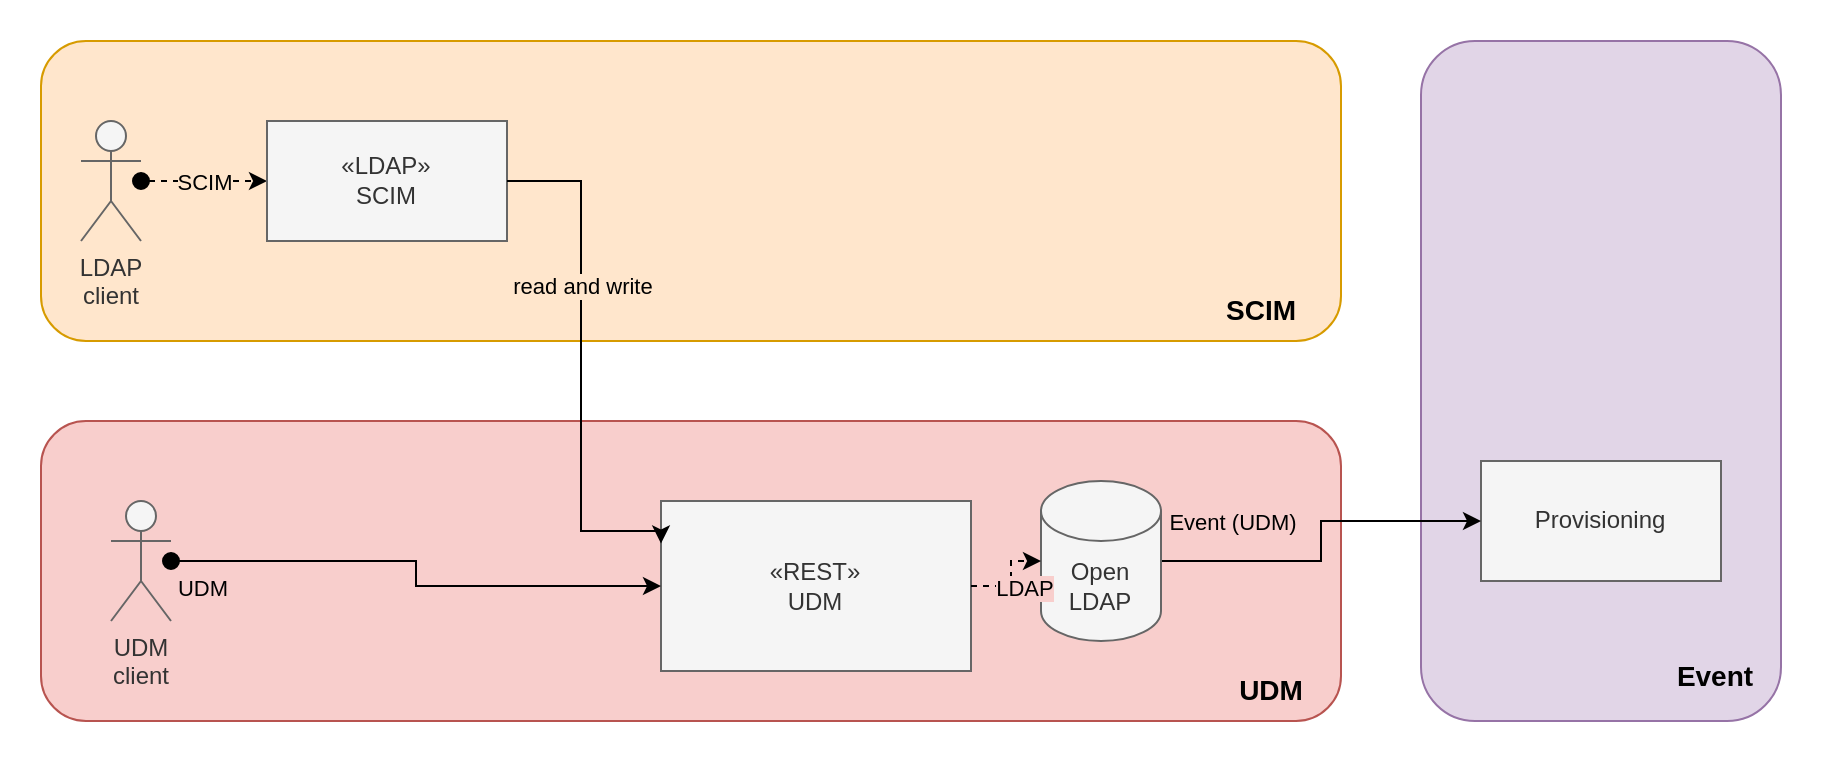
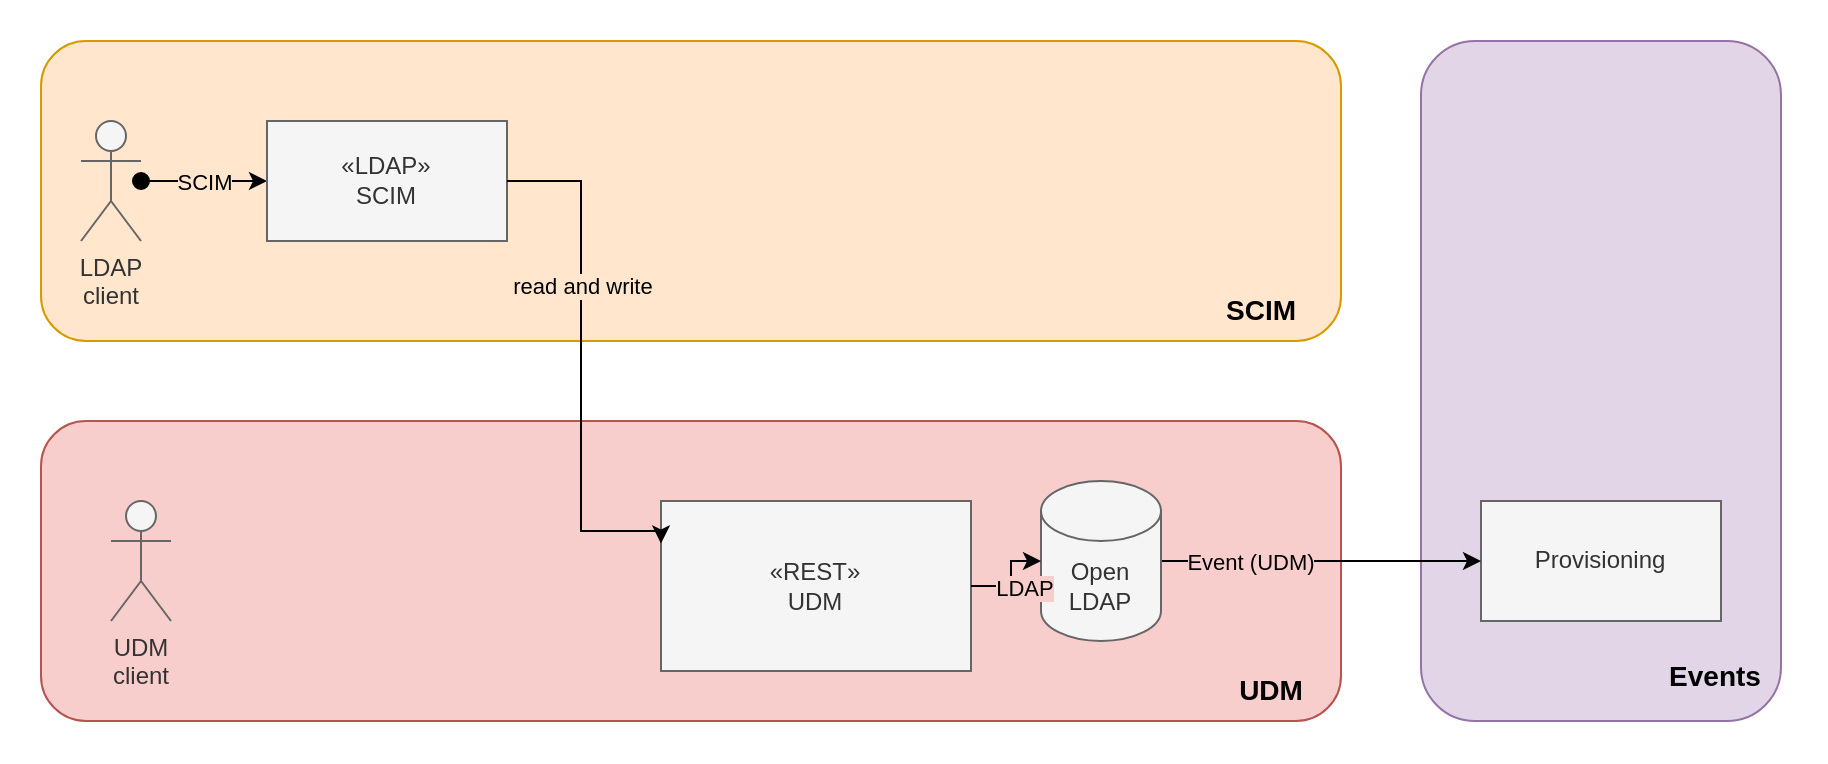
edge "LDAP client" -- "«LDAP» SCIM": style dashed -> solid
node "Provisioning": moved (1601, 521) -> (1601, 561)
edge "«REST» UDM" -> "Open LDAP": style dashed -> solid
edge "UDM client" -- "«REST» UDM": removed, label "UDM"
node "Event": label "Event" -> "Events"
